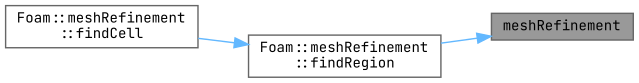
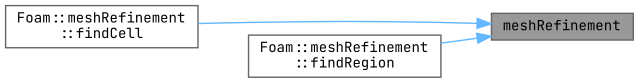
edge "Foam::meshRefinement ::findCell" -> "Foam::meshRefinement ::findRegion": now "Foam::meshRefinement ::findCell" -> "meshRefinement"
